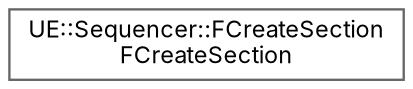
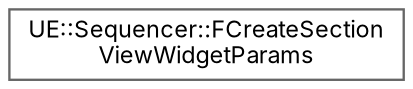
node "UE::Sequencer::FCreateSection FCreateSection": label "UE::Sequencer::FCreateSection FCreateSection" -> "UE::Sequencer::FCreateSection ViewWidgetParams"
